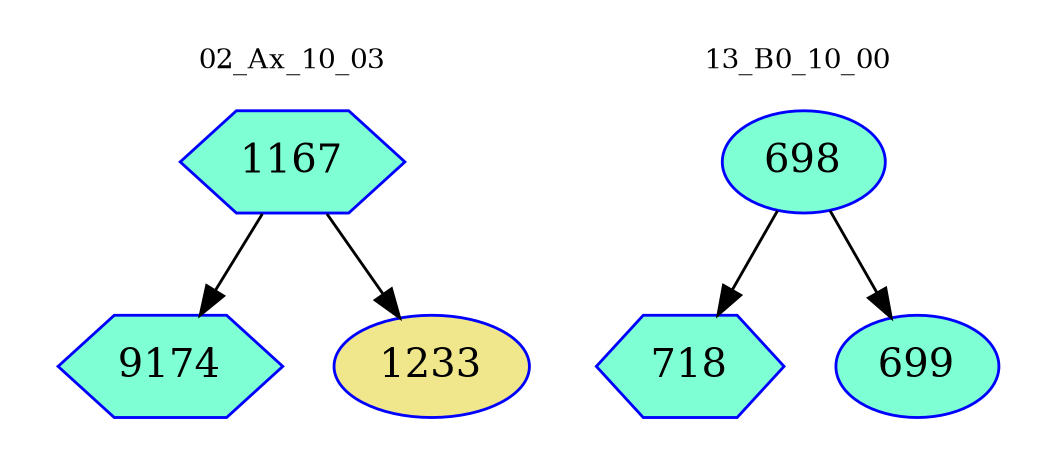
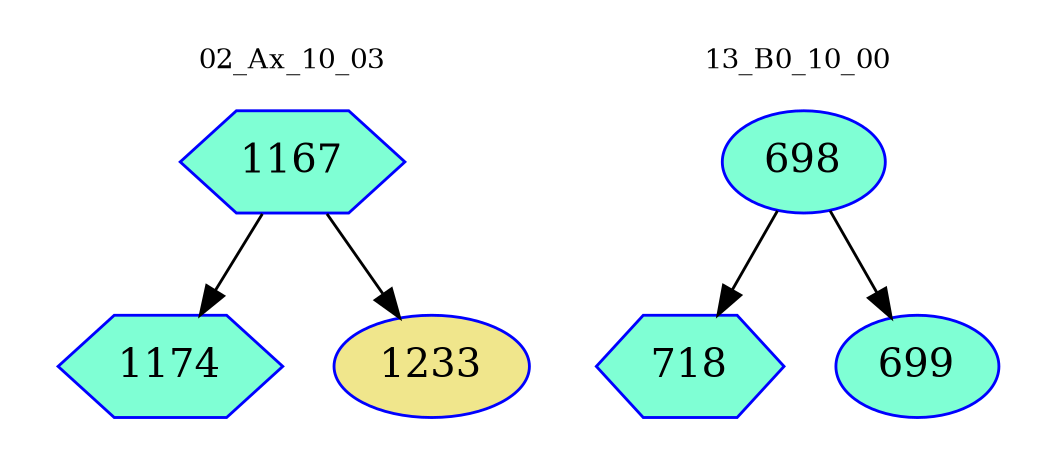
node "9174": label "9174" -> "1174"
